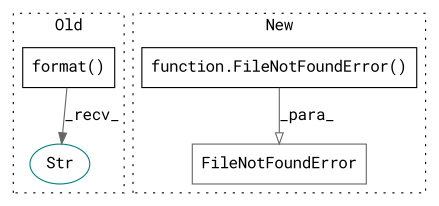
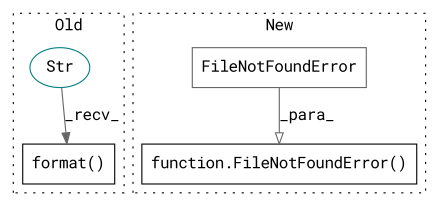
edge "format()" -> "Str": reversed
edge "function.FileNotFoundError()" -> "FileNotFoundError": reversed
